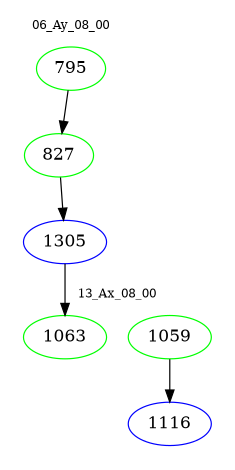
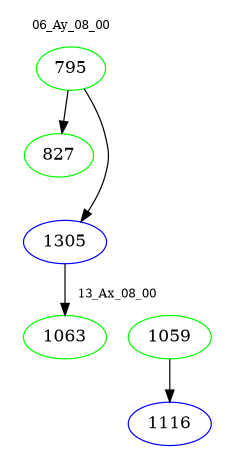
edge "827" -> "1305": now "795" -> "1305"
